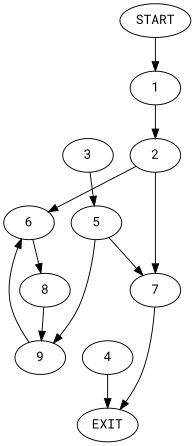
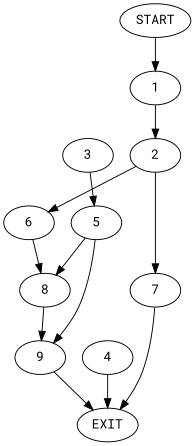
edge "5" -> "7": now "5" -> "8"
edge "9" -> "6": now "9" -> "EXIT"
